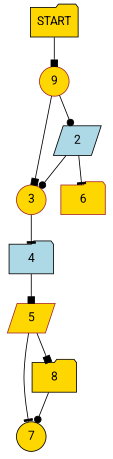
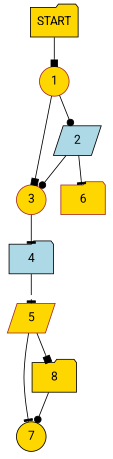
node "9": label "9" -> "1"
edge "4" -> "5": arrowhead box -> tee
